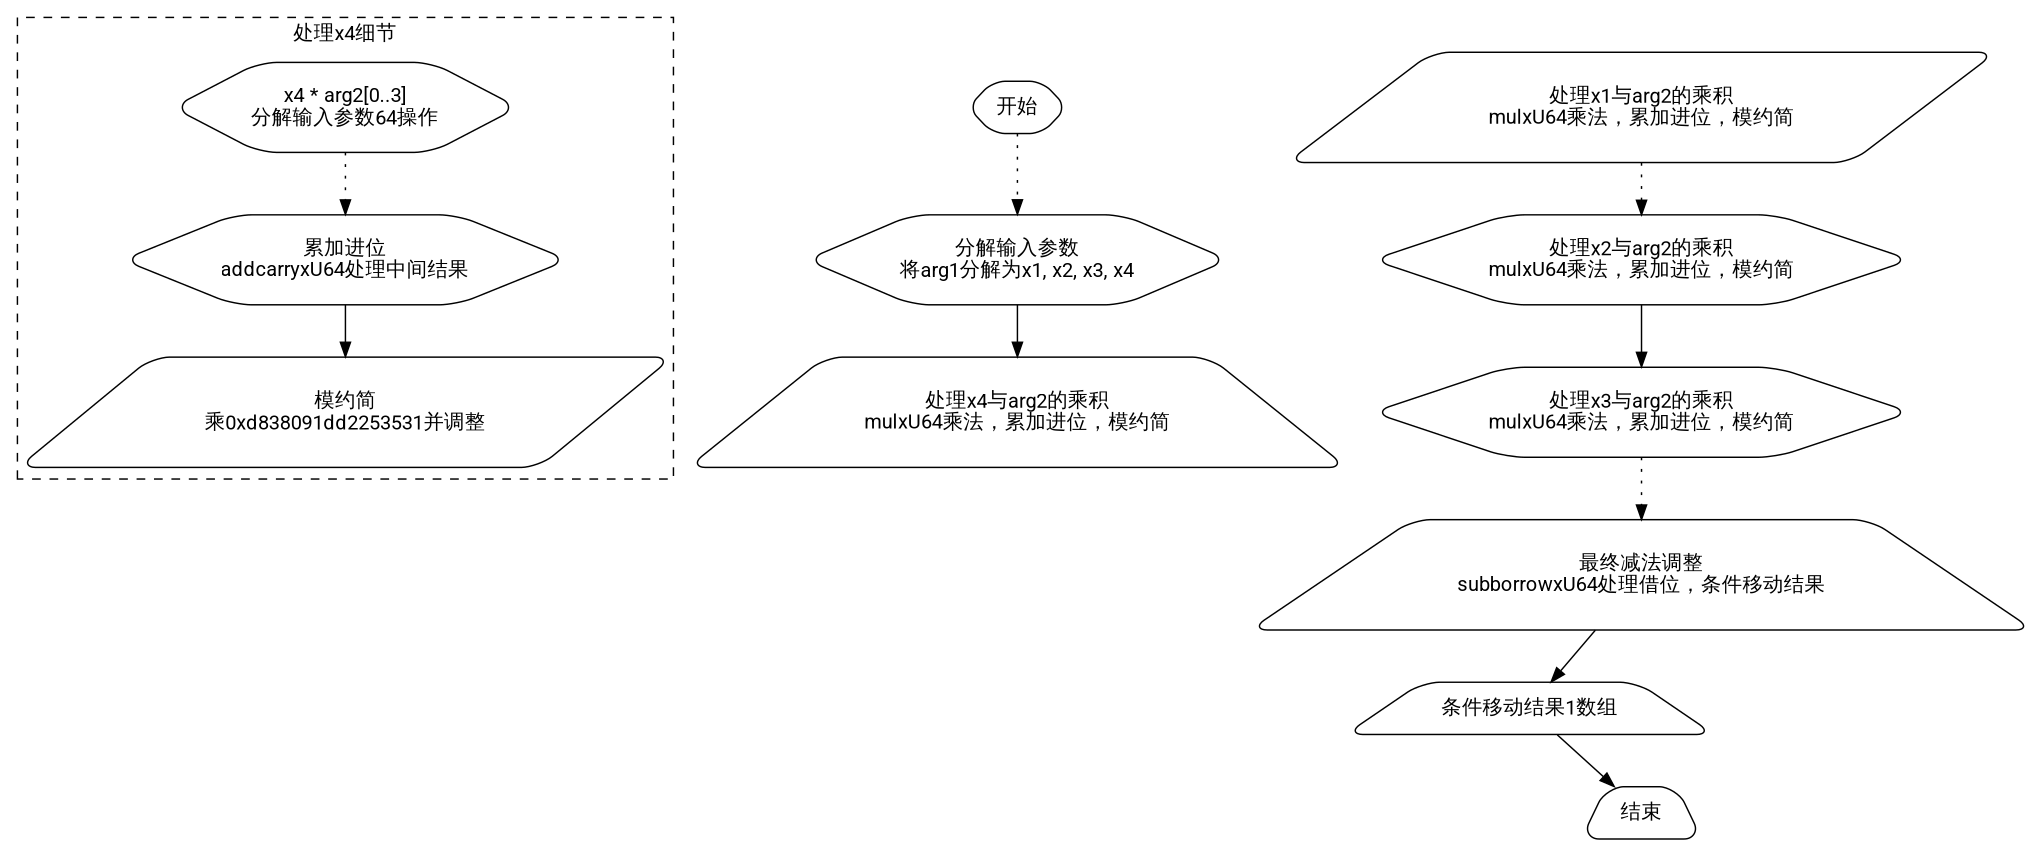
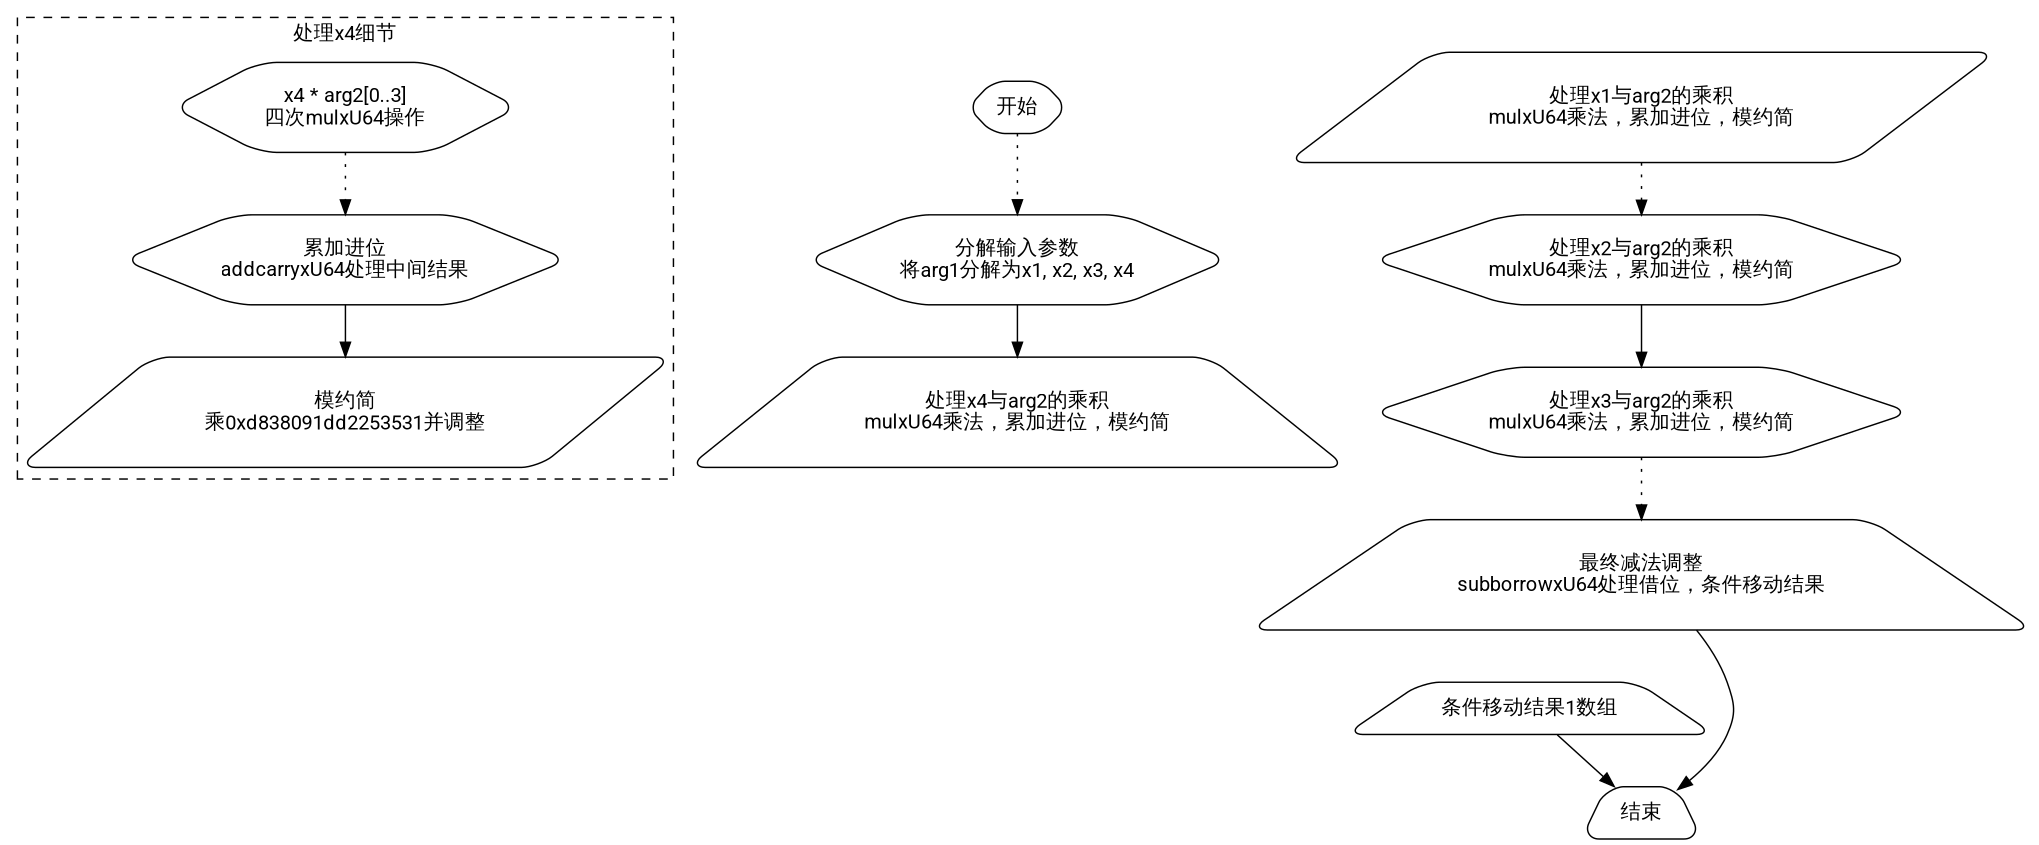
node "x4 * arg2[0..3] 分解输入参数64操作": label "x4 * arg2[0..3] 分解输入参数64操作" -> "x4 * arg2[0..3] 四次mulxU64操作"
edge "最终减法调整 subborrowxU64处理借位，条件移动结果" -> "条件移动结果1数组": now "最终减法调整 subborrowxU64处理借位，条件移动结果" -> "结束"
